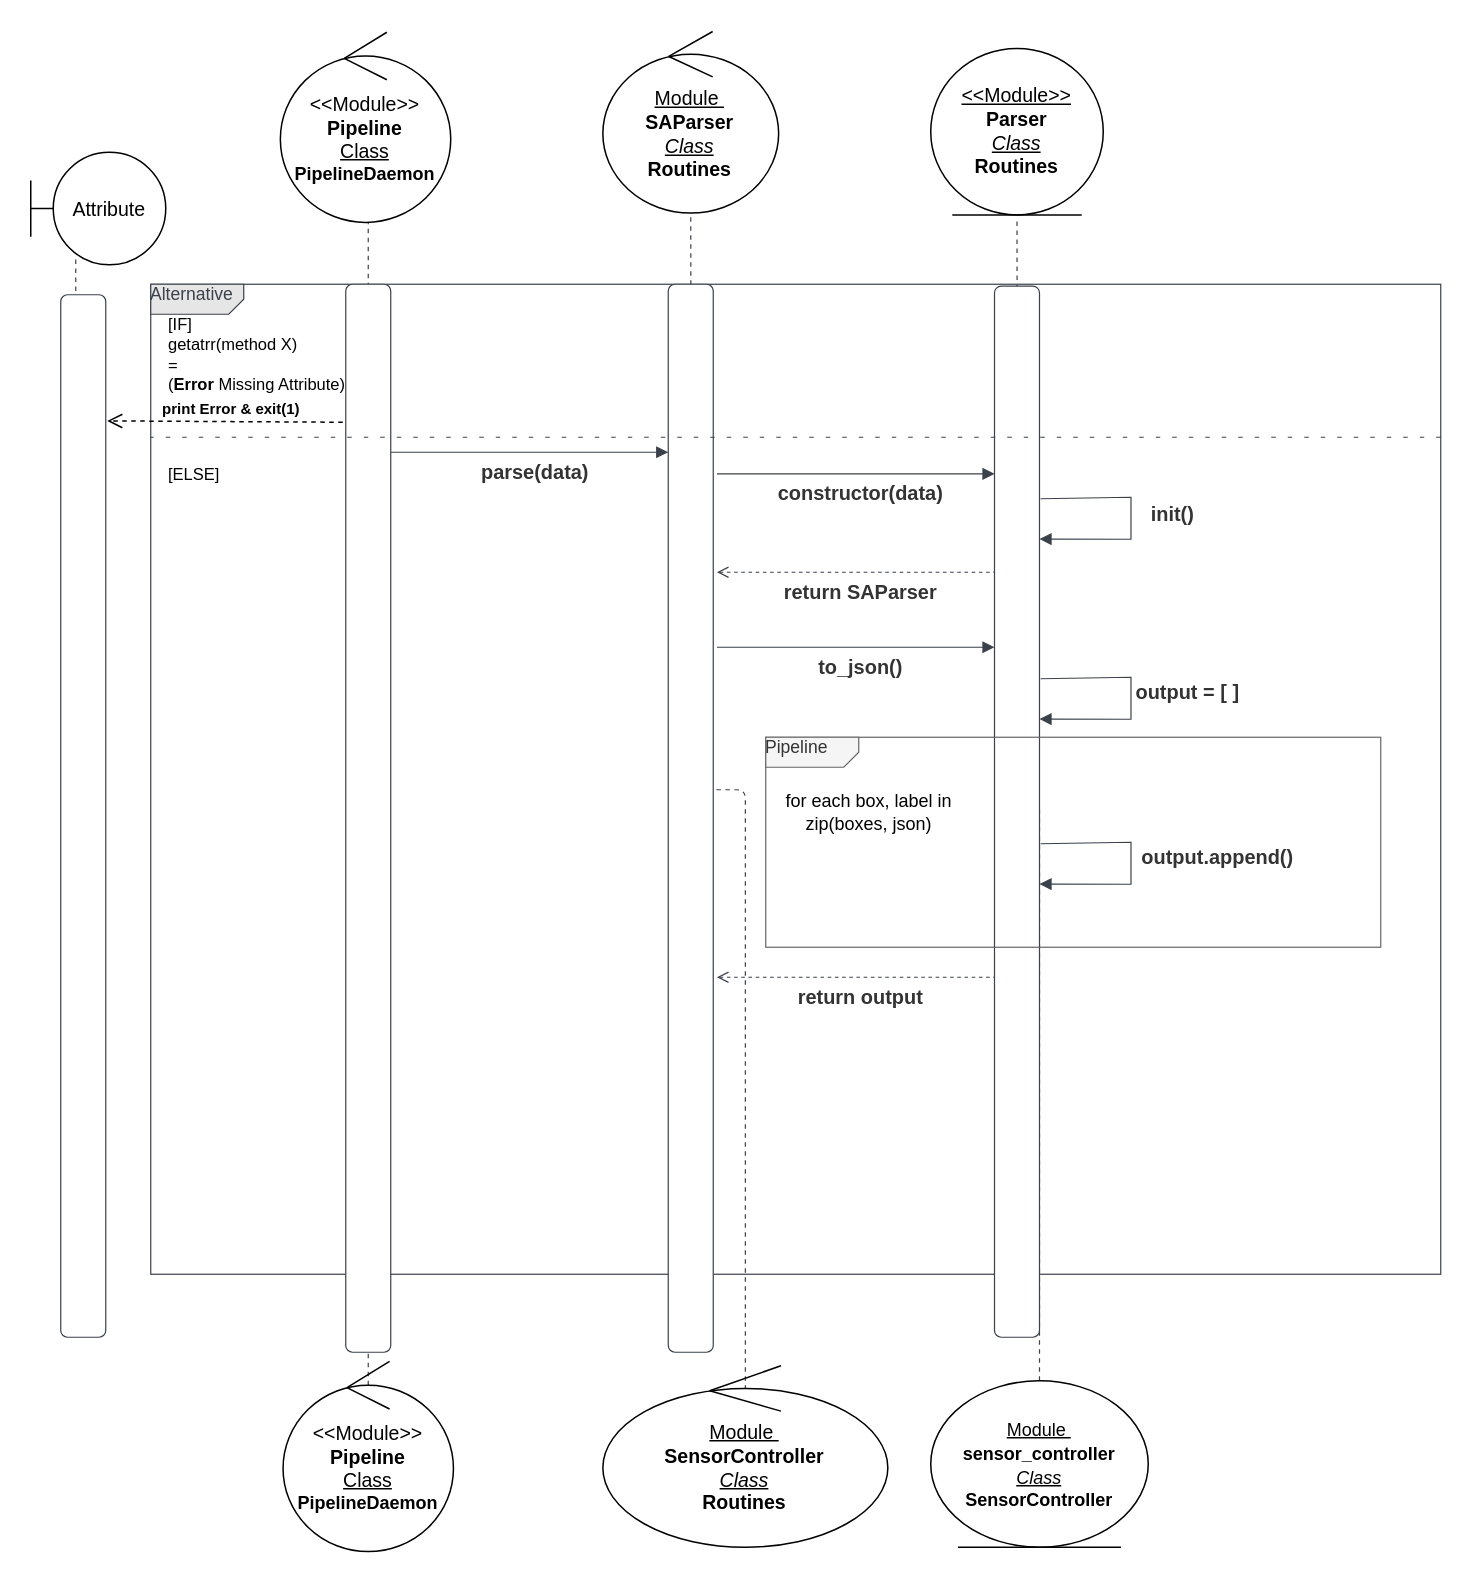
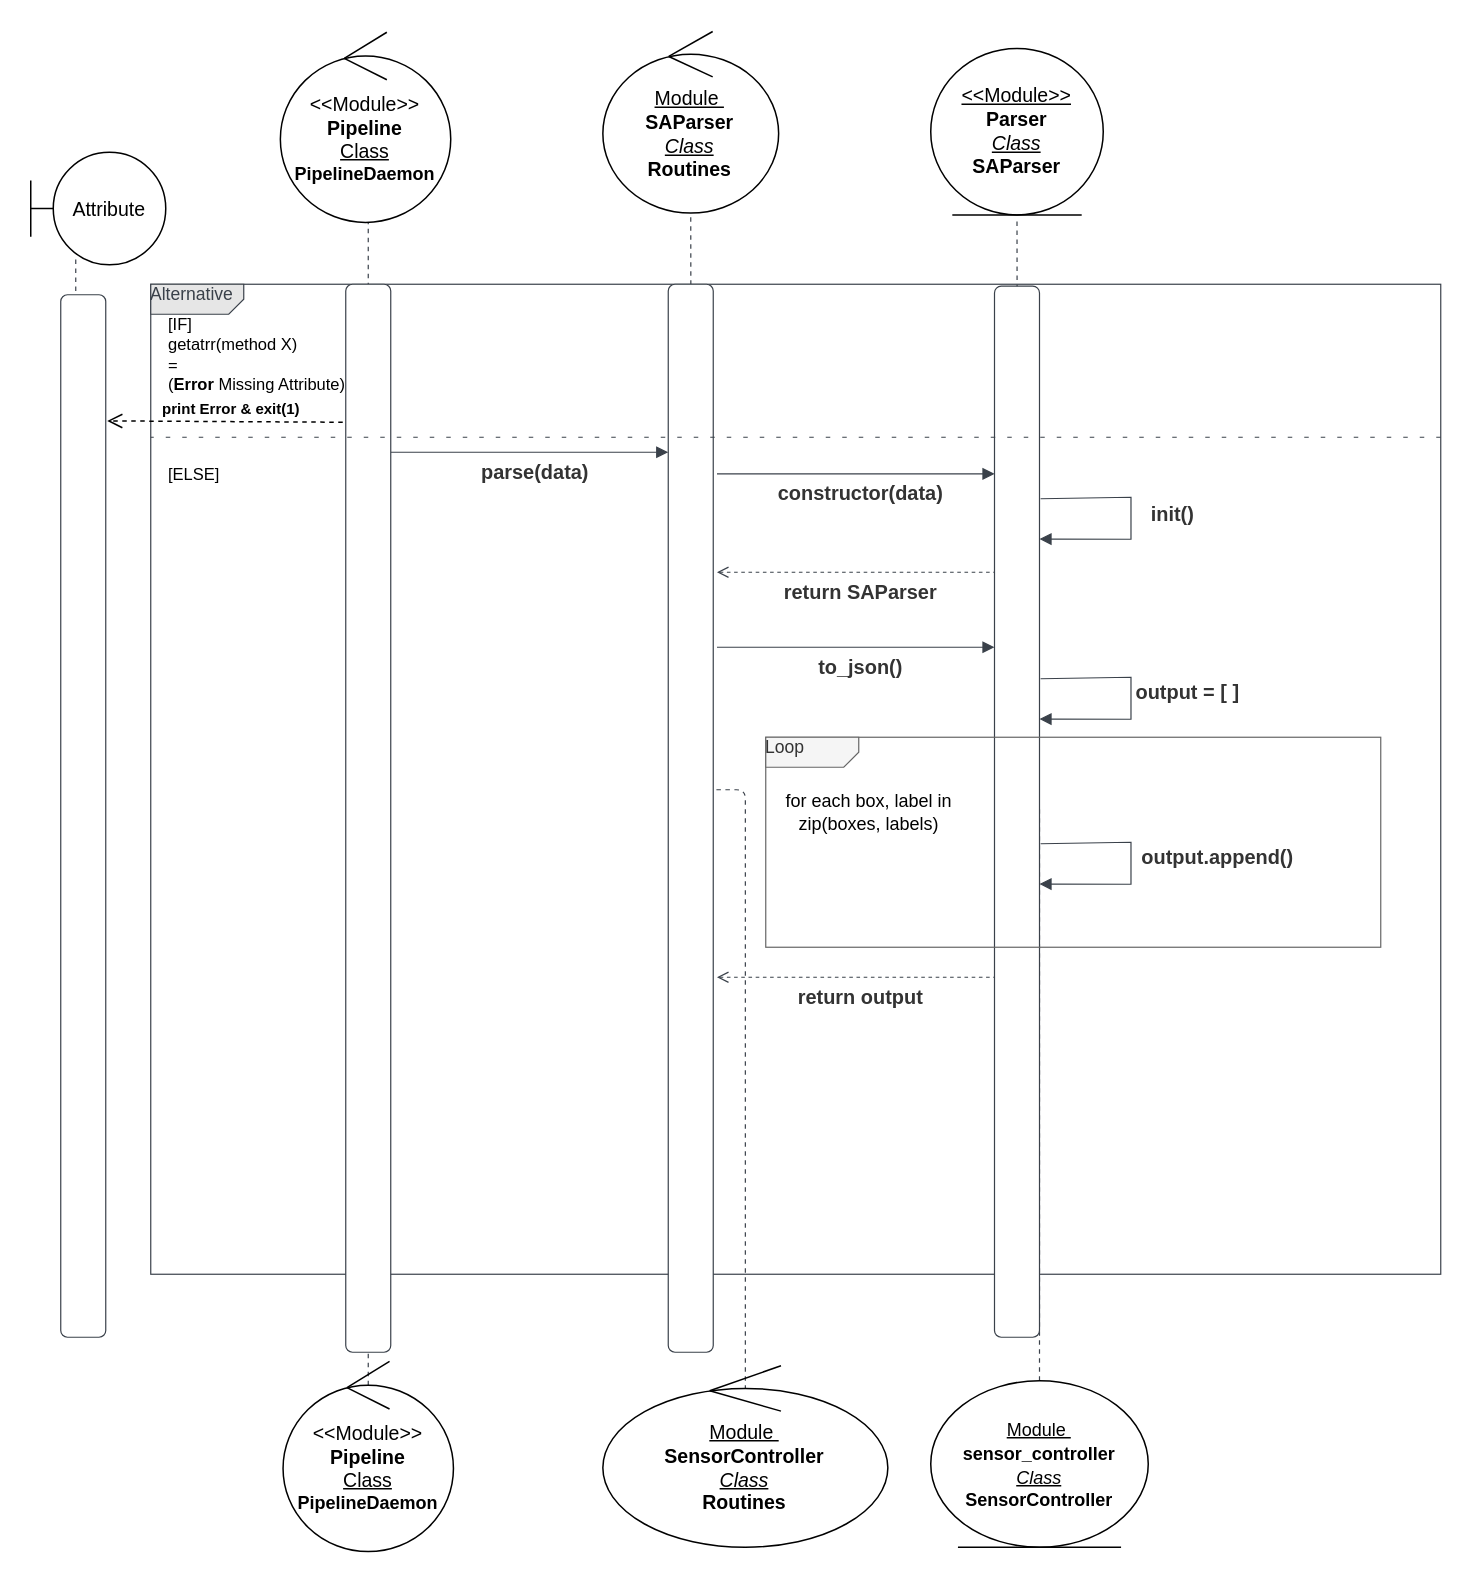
node "<<Module>> Parser Class Routines": label "<<Module>> Parser Class Routines" -> "<<Module>> Parser Class SAParser"
node "Pipeline": label "Pipeline" -> "Loop"
node "for each box, label in zip(boxes, json)": label "for each box, label in zip(boxes, json)" -> "for each box, label in zip(boxes, labels)"
